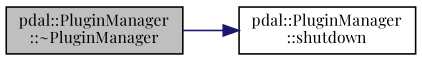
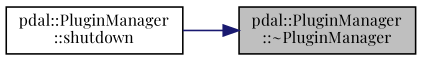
edge "pdal::PluginManager ::~PluginManager" -> "pdal::PluginManager ::shutdown": reversed
